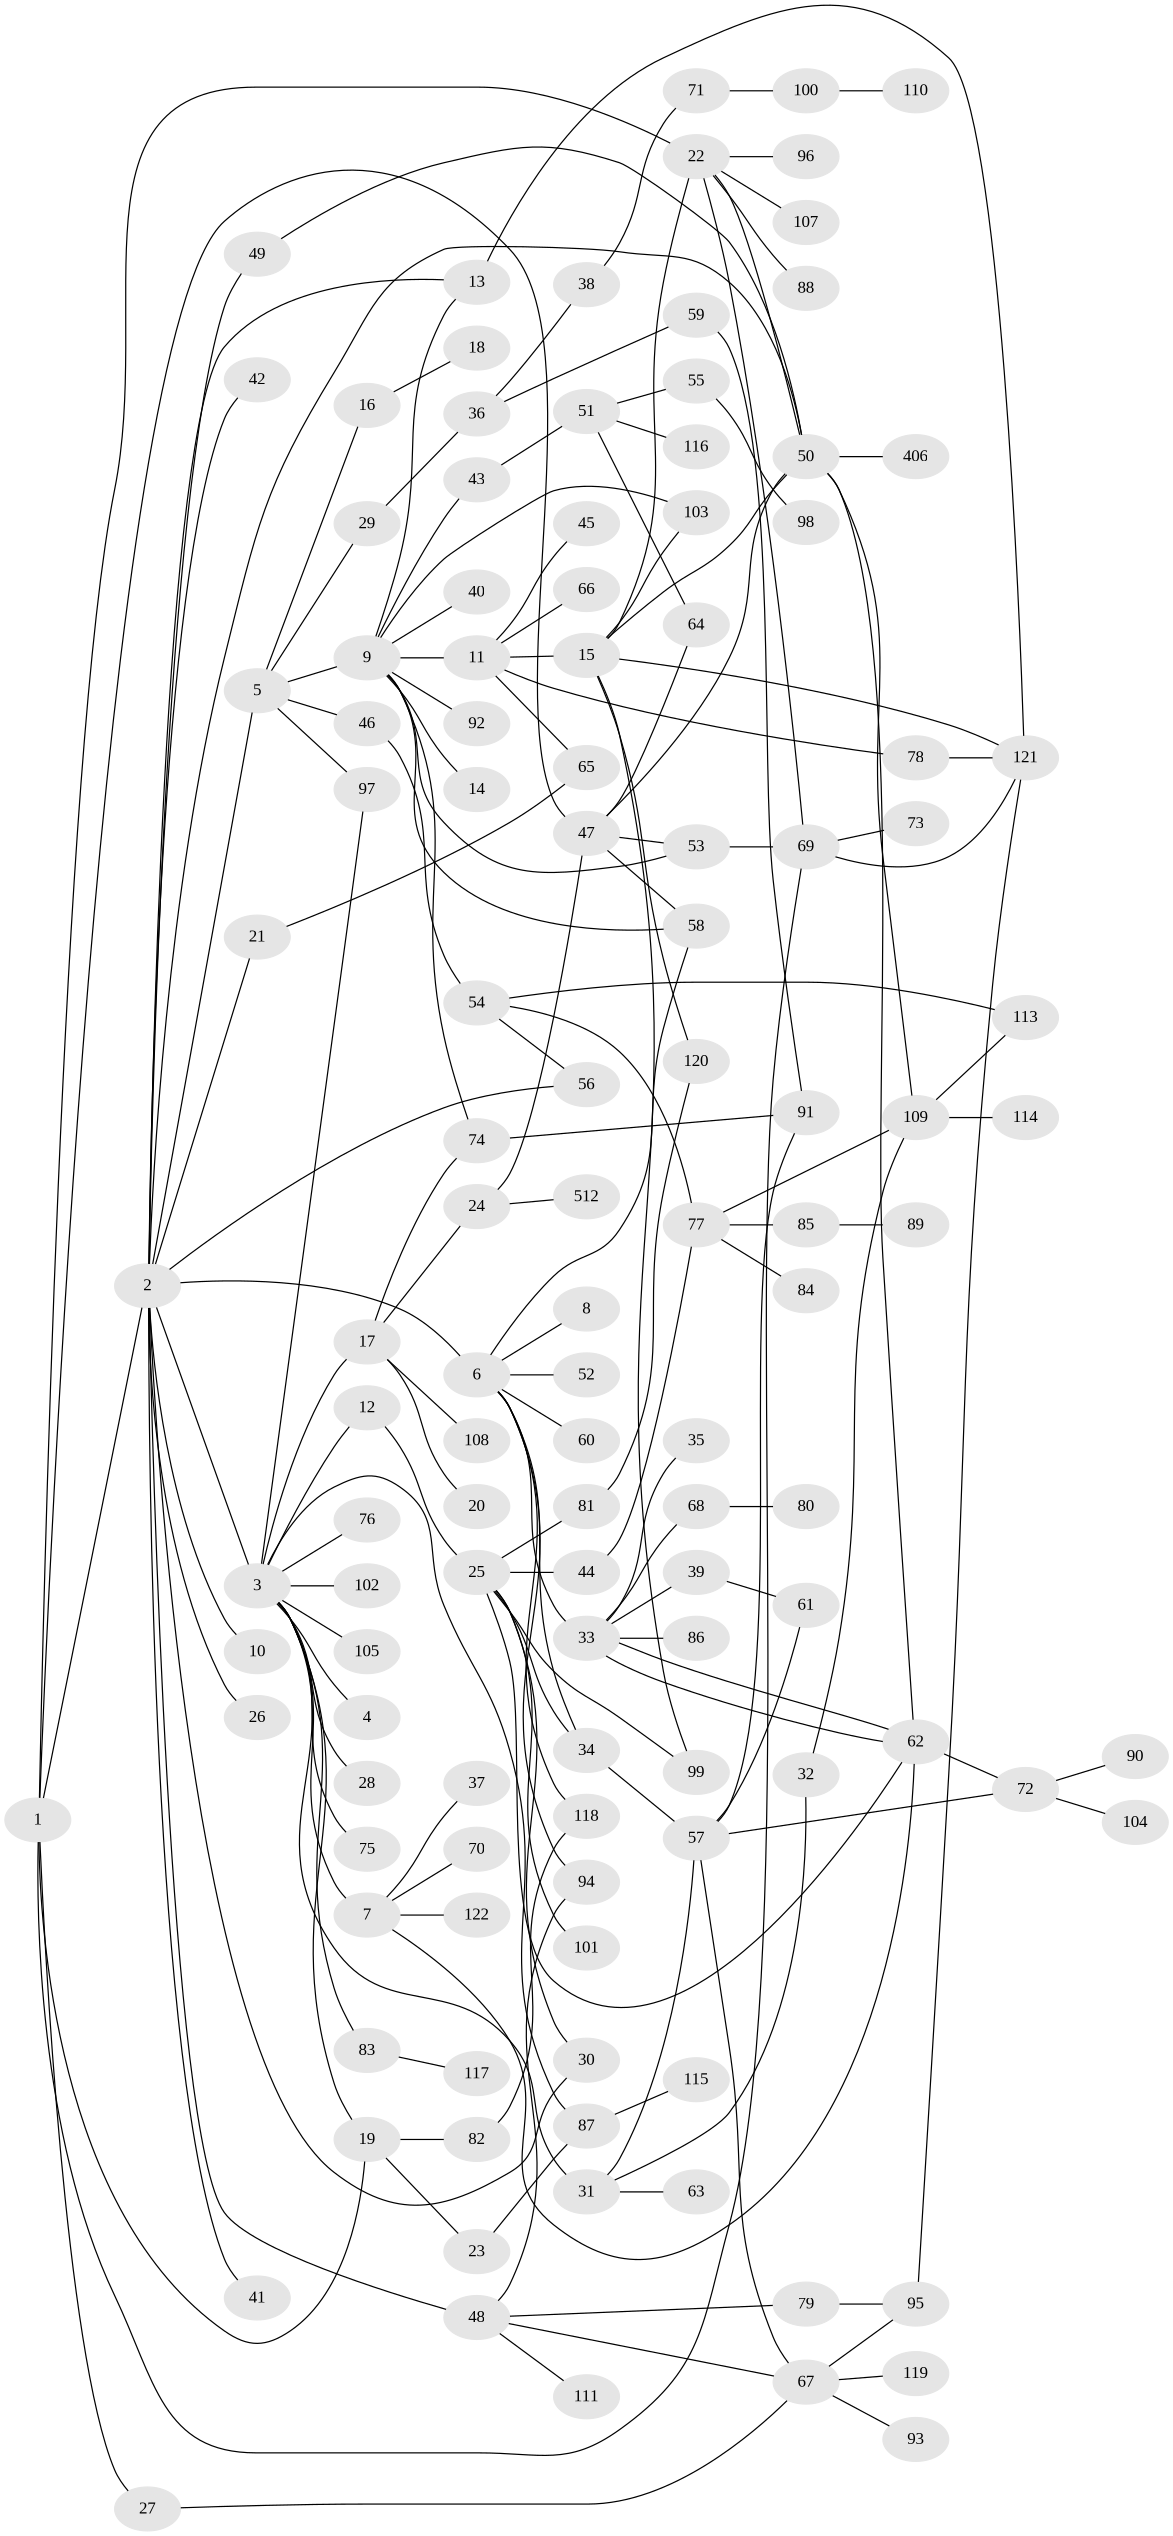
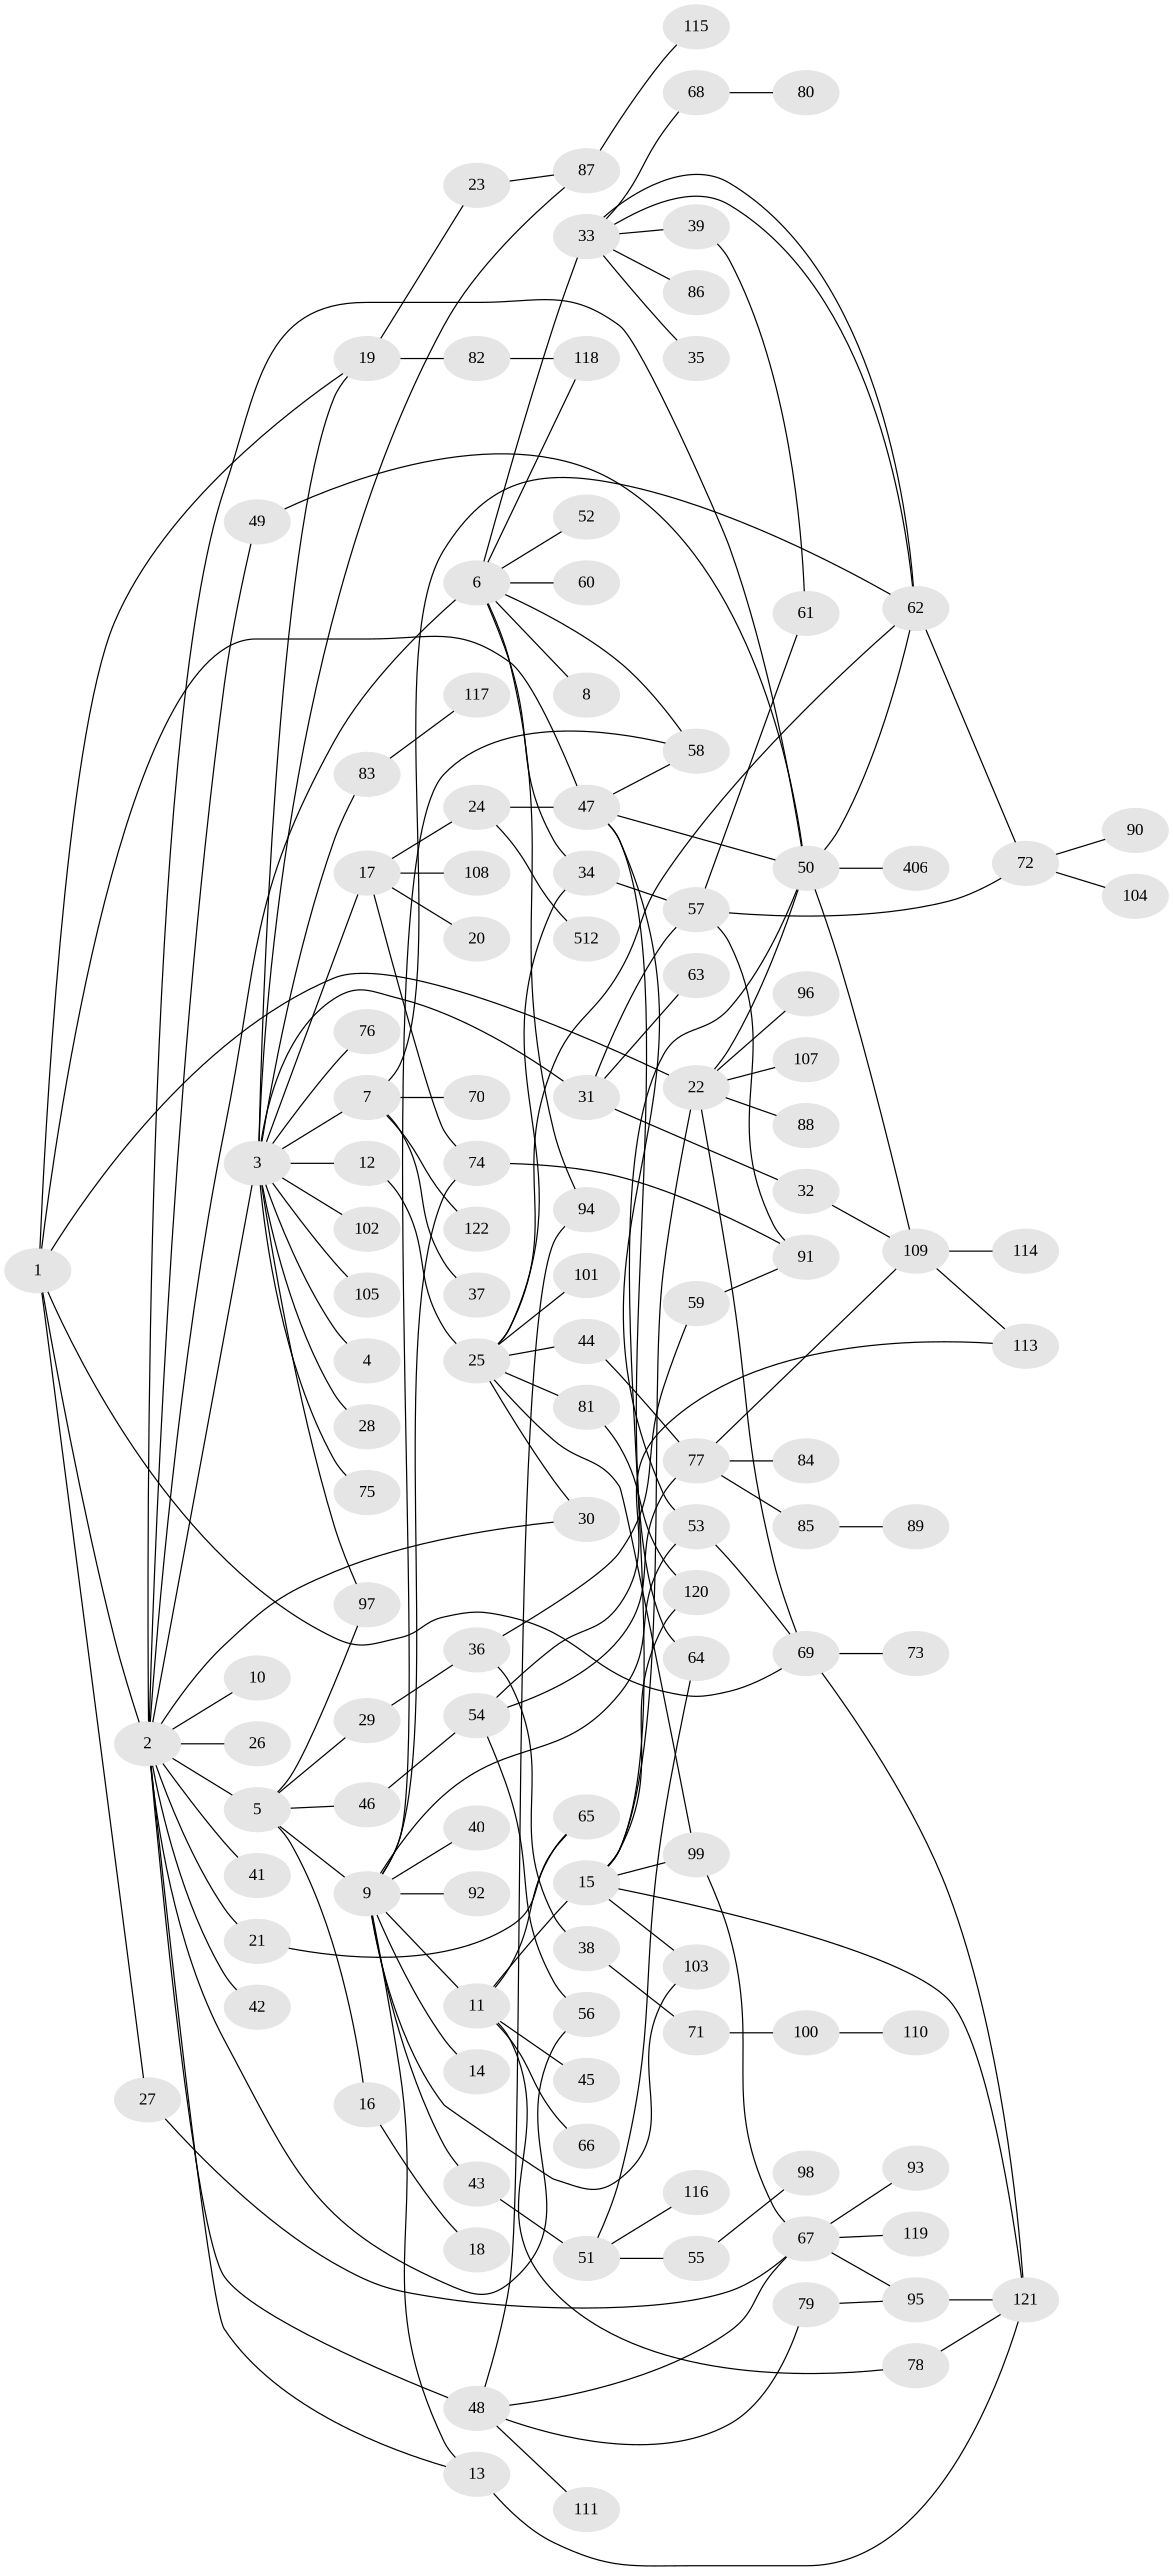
edge "57" -- "67": now "99" -- "67"
